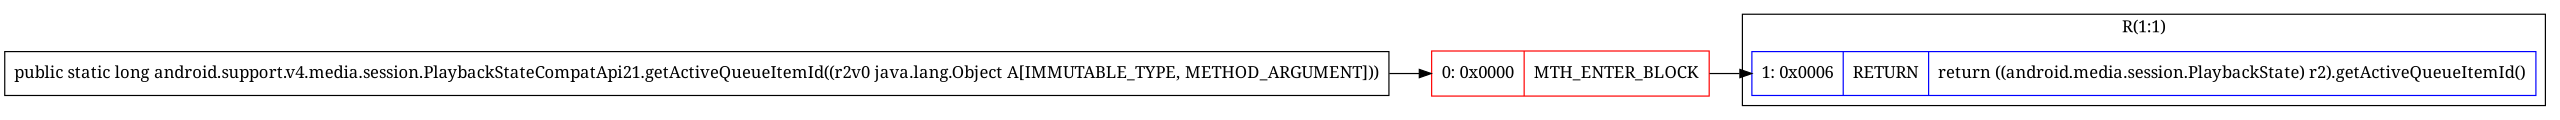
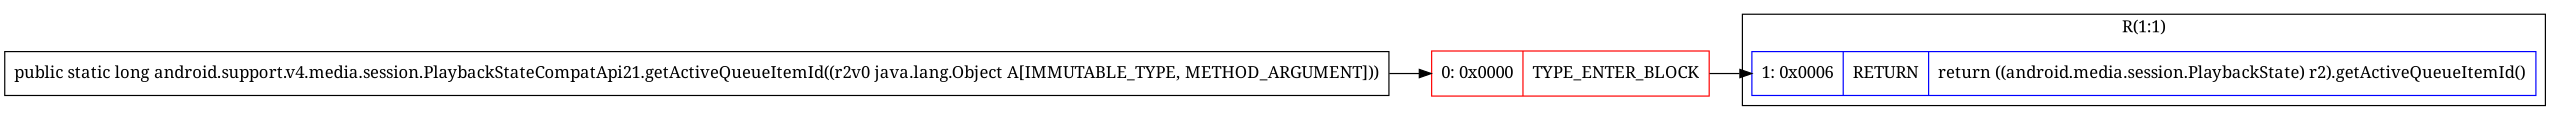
node "0: 0x0000": text "MTH_ENTER_BLOCK" -> "TYPE_ENTER_BLOCK"
